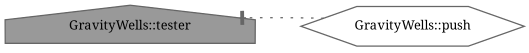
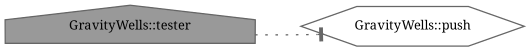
edge "GravityWells::push" -> "GravityWells::tester": reversed
